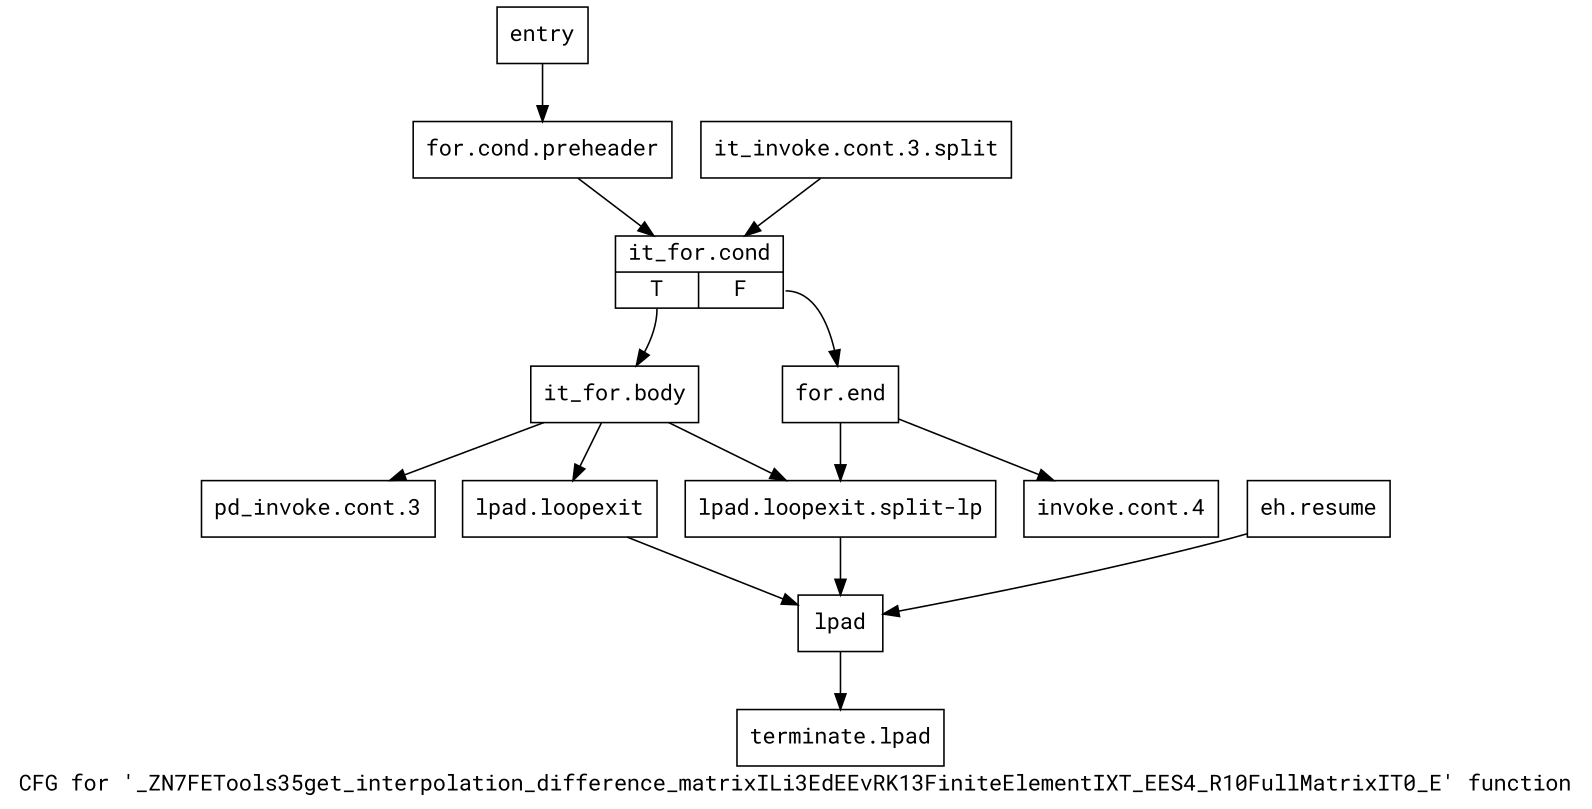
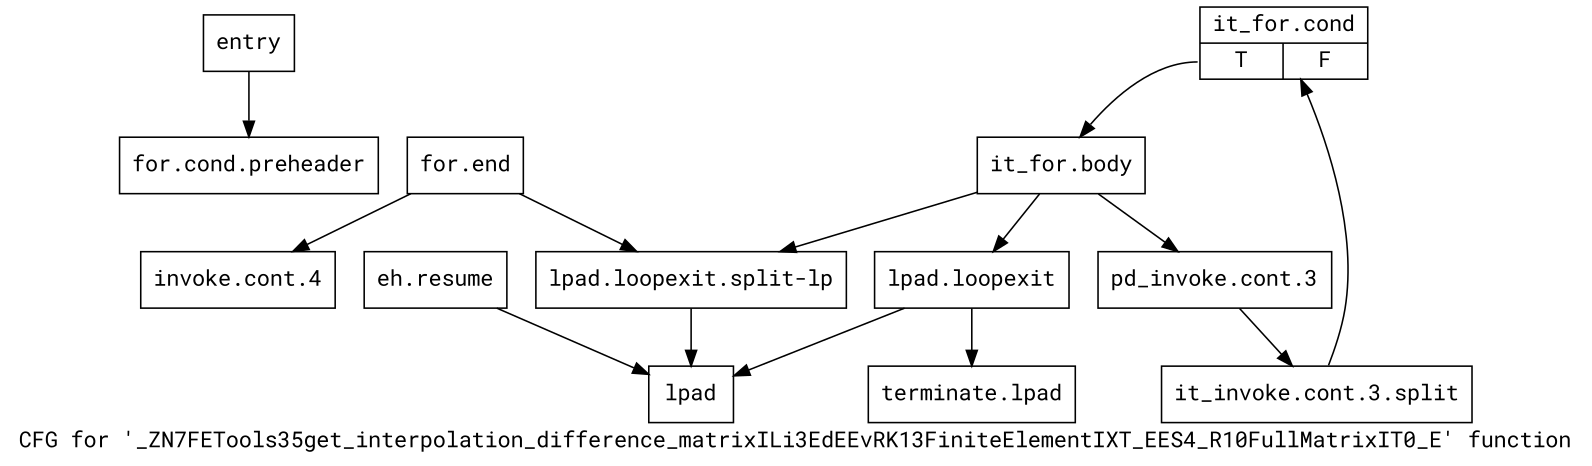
edge "for.cond.preheader" -> "it_for.cond": removed
edge "it_for.cond" -> "for.end": removed
edge "pd_invoke.cont.3" -> "it_invoke.cont.3.split": added
edge "lpad" -> "terminate.lpad": now "lpad.loopexit" -> "terminate.lpad"
